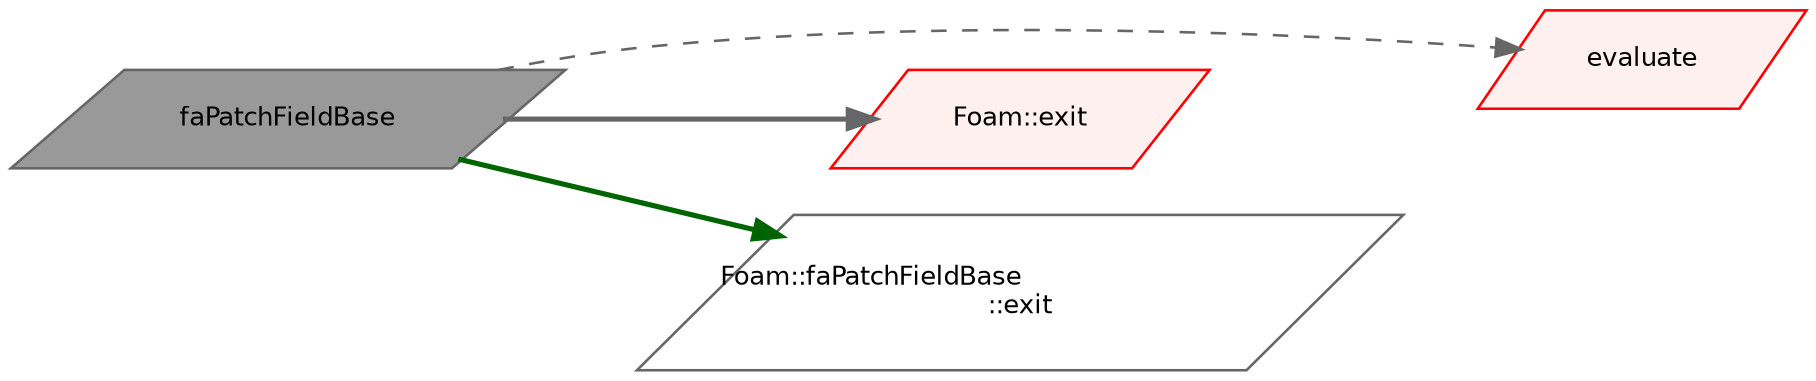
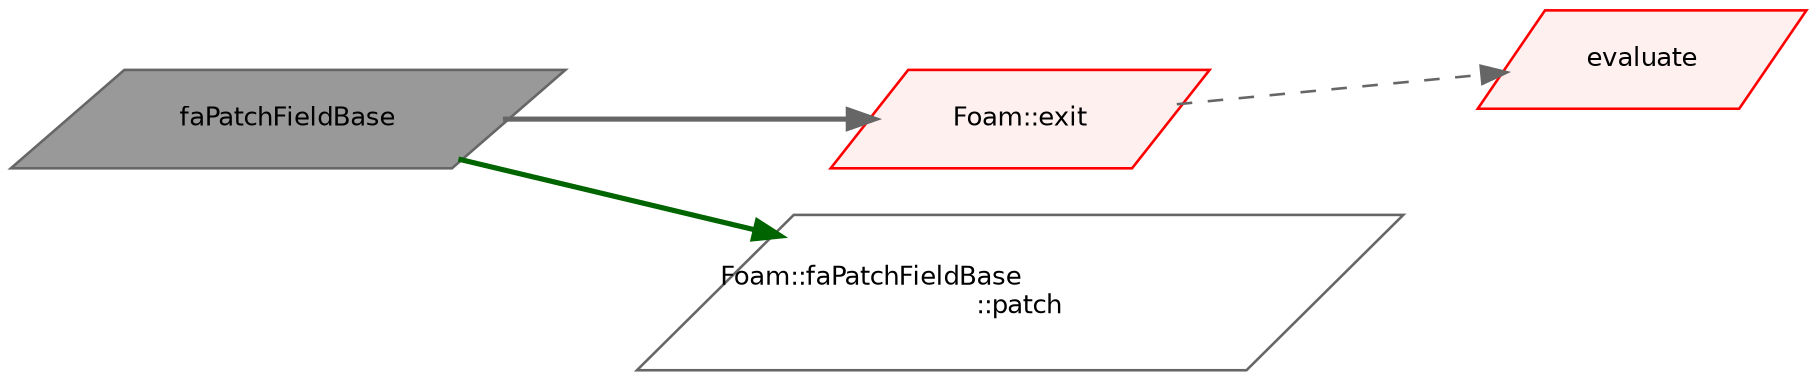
edge "faPatchFieldBase" -> "evaluate": now "Foam::exit" -> "evaluate"
node "Foam::faPatchFieldBase ::exit": label "Foam::faPatchFieldBase ::exit" -> "Foam::faPatchFieldBase ::patch"
